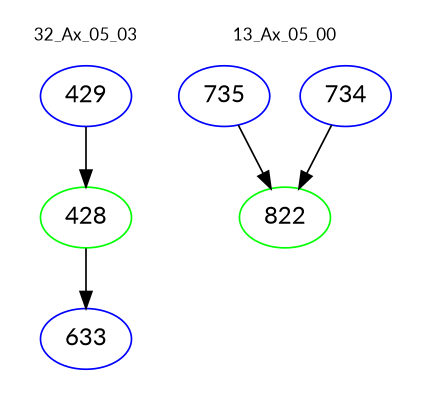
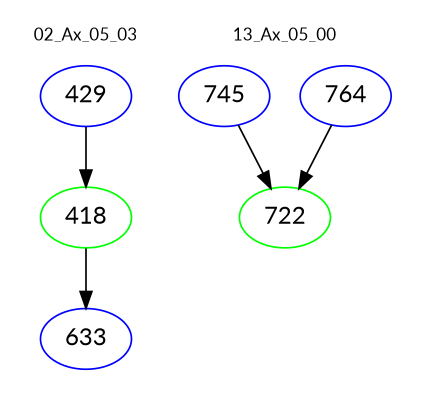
cluster "32_Ax_05_03": label "32_Ax_05_03" -> "02_Ax_05_03"
node "735": label "735" -> "745"
node "734": label "734" -> "764"
node "428": label "428" -> "418"
node "822": label "822" -> "722"
